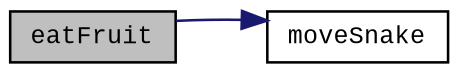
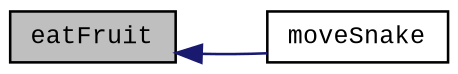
edge "eatFruit" -> "moveSnake": reversed
